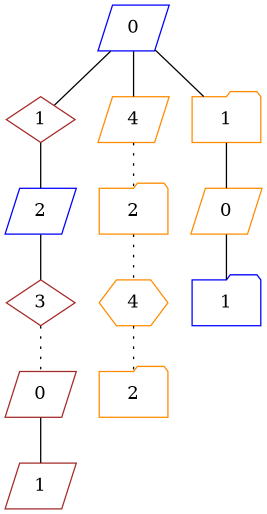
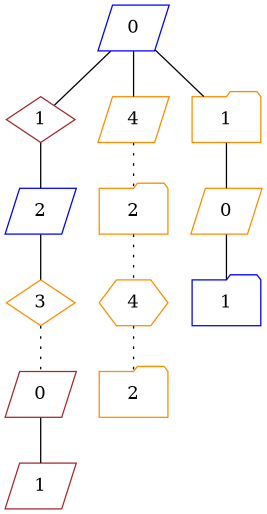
node "3": color brown -> darkorange
